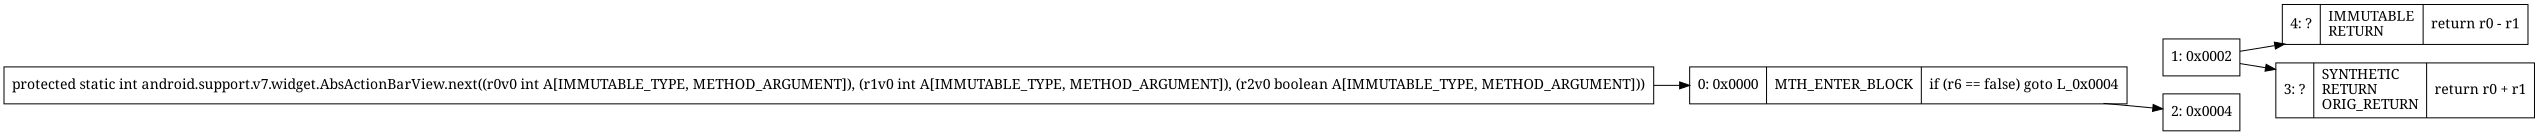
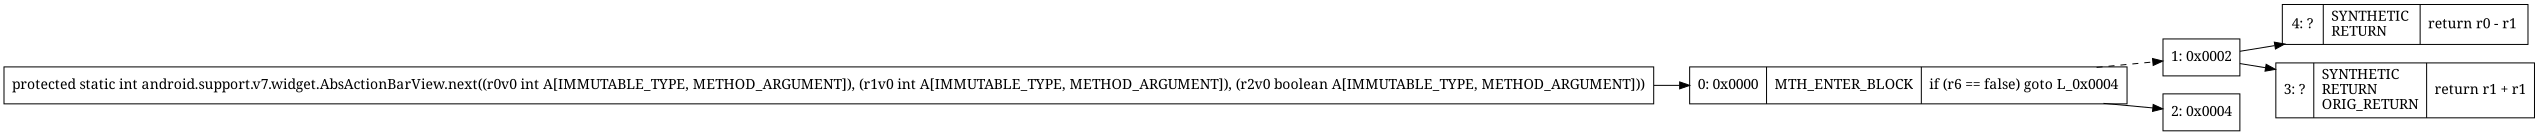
node "4: ?": text "IMMUTABLE" -> "SYNTHETIC"
edge "0: 0x0000" -> "1: 0x0002": added
node "3: ?": text "return r0 + r1" -> "return r1 + r1"
